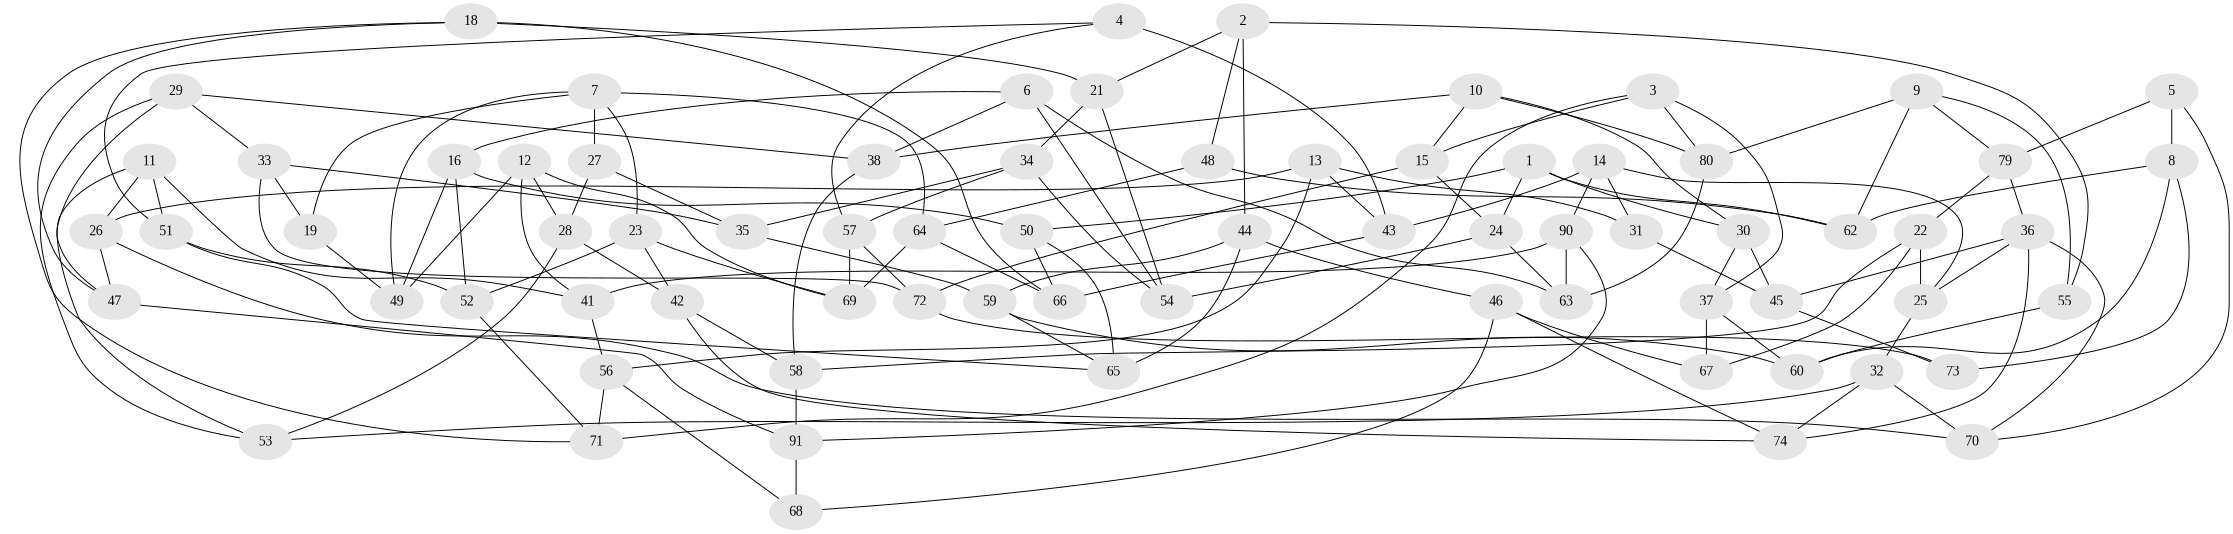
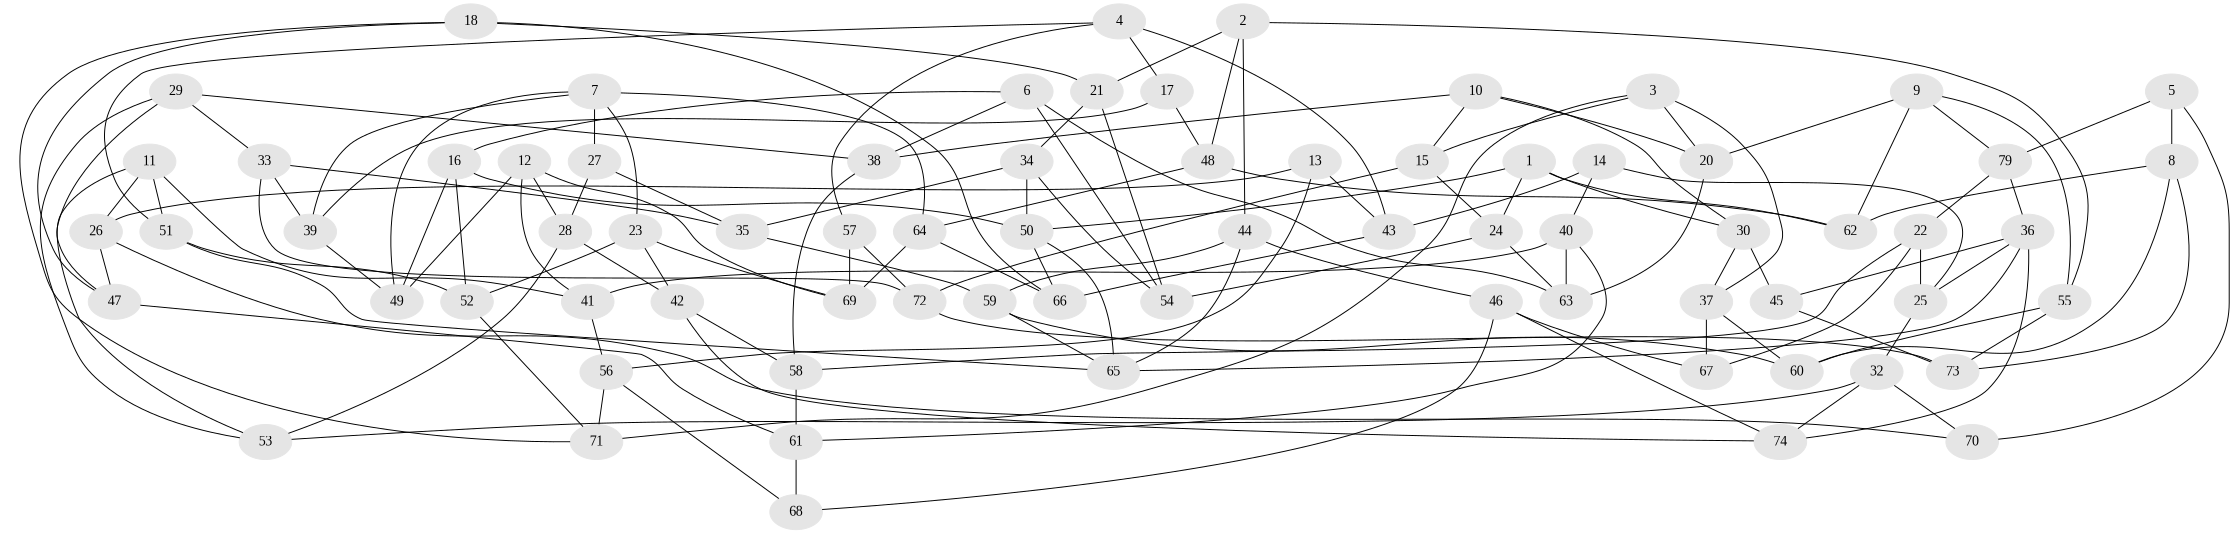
node "17": added
node "80": label "80" -> "20"
edge "34" -- "57": now "34" -- "50"
node "19": label "19" -> "39"
node "90": label "90" -> "40"
node "31": removed
edge "55" -- "73": added
edge "36" -- "70": now "36" -- "65"
node "91": label "91" -> "61"
